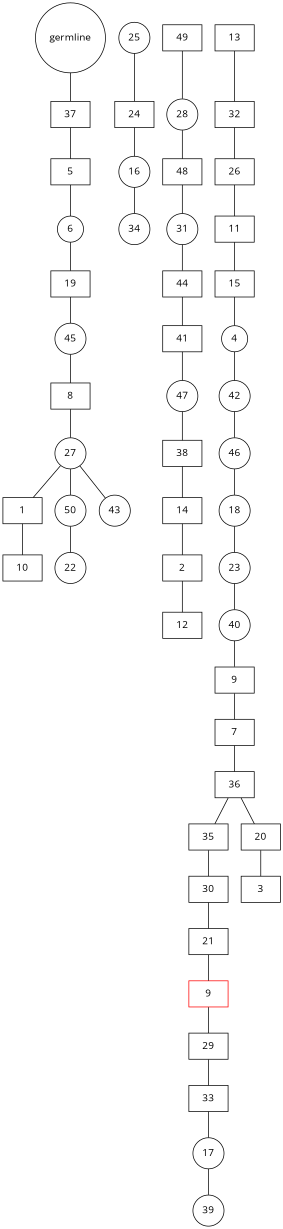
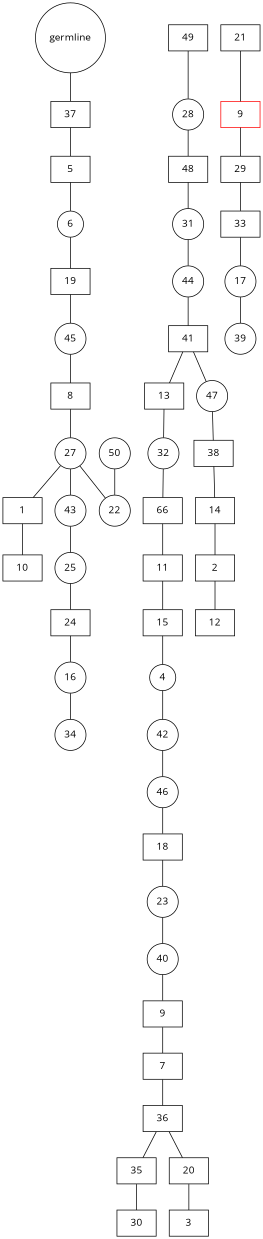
node "32": shape box -> circle
node "26": label "26" -> "66"
node "44": shape box -> circle
edge "41" -- "13": added
edge "27" -- "50": now "27" -- "22"
node "18": shape circle -> box
edge "43" -- "25": added
edge "30" -- "21": removed
